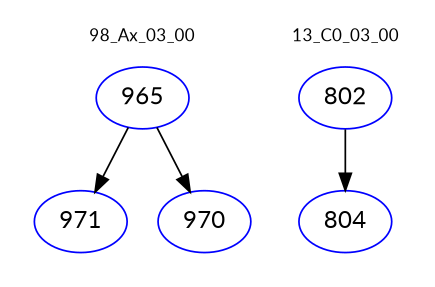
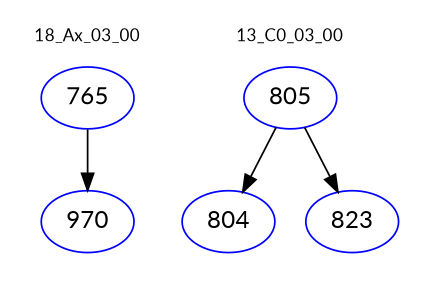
cluster "98_Ax_03_00": label "98_Ax_03_00" -> "18_Ax_03_00"
node "965": label "965" -> "765"
node "802": label "802" -> "805"
node "971": removed
node "823": added
